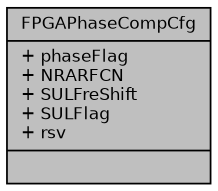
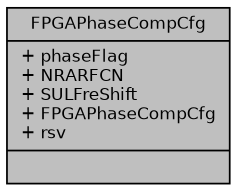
node "FPGAPhaseCompCfg": text "+ SULFlag" -> "+ FPGAPhaseCompCfg"
